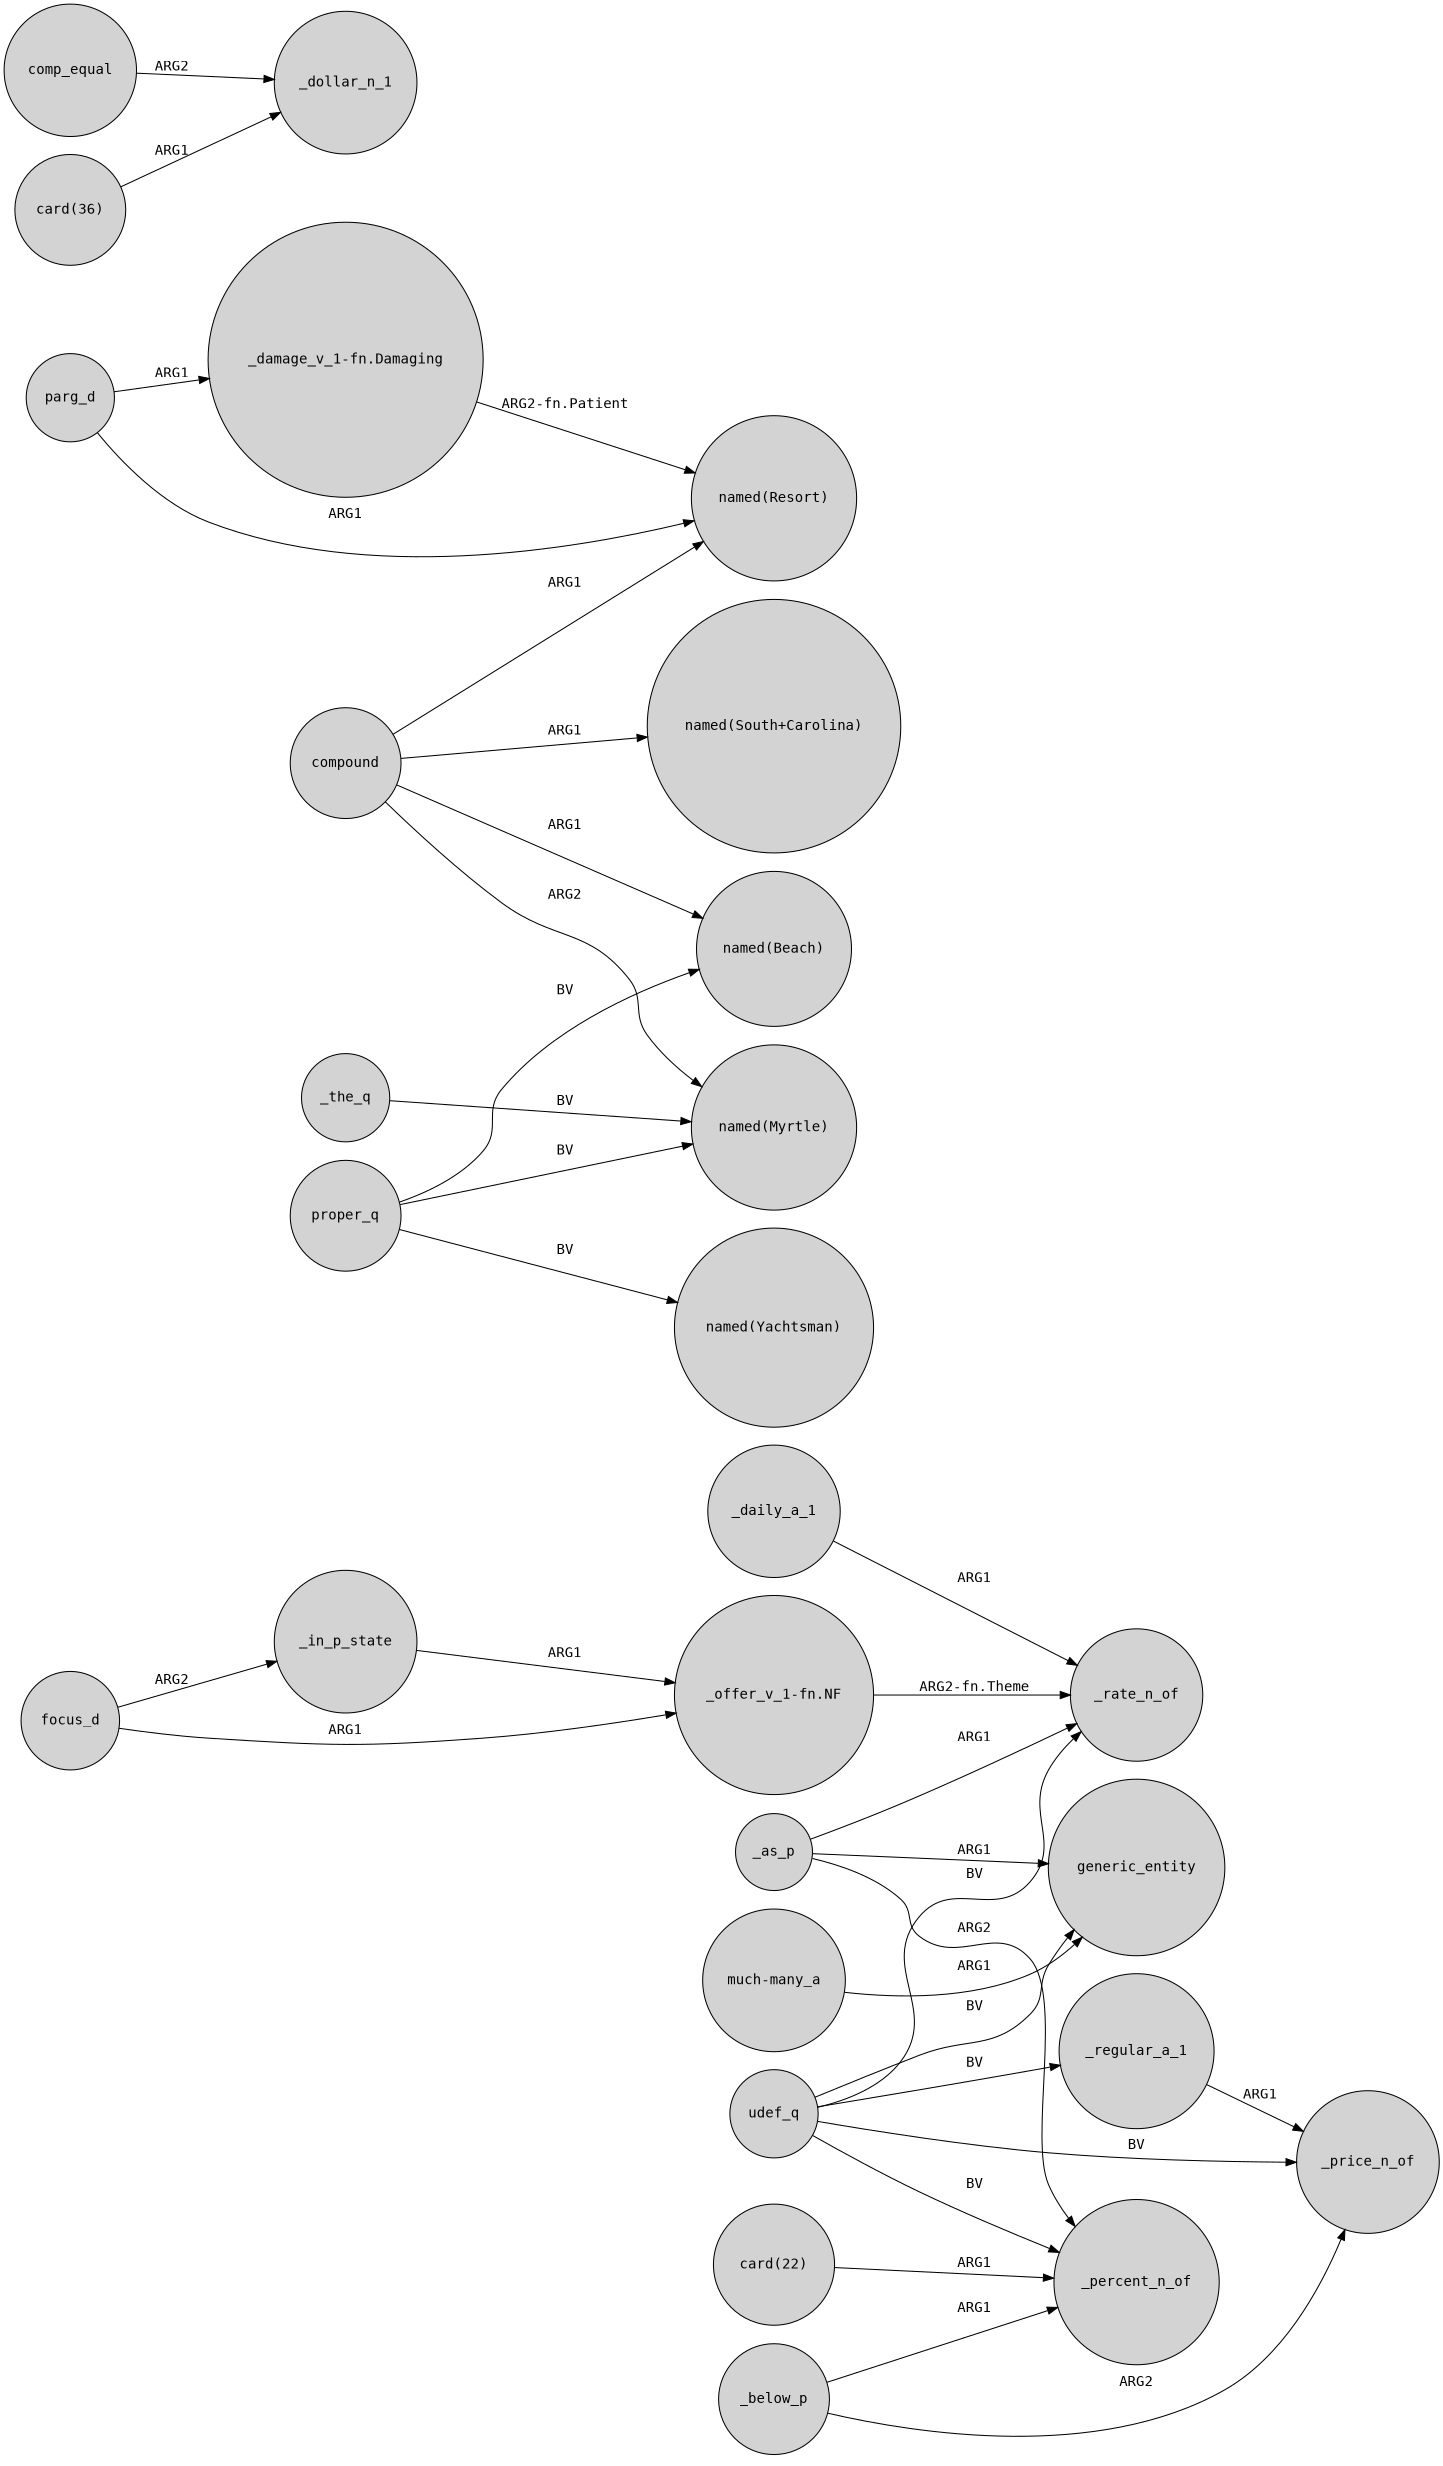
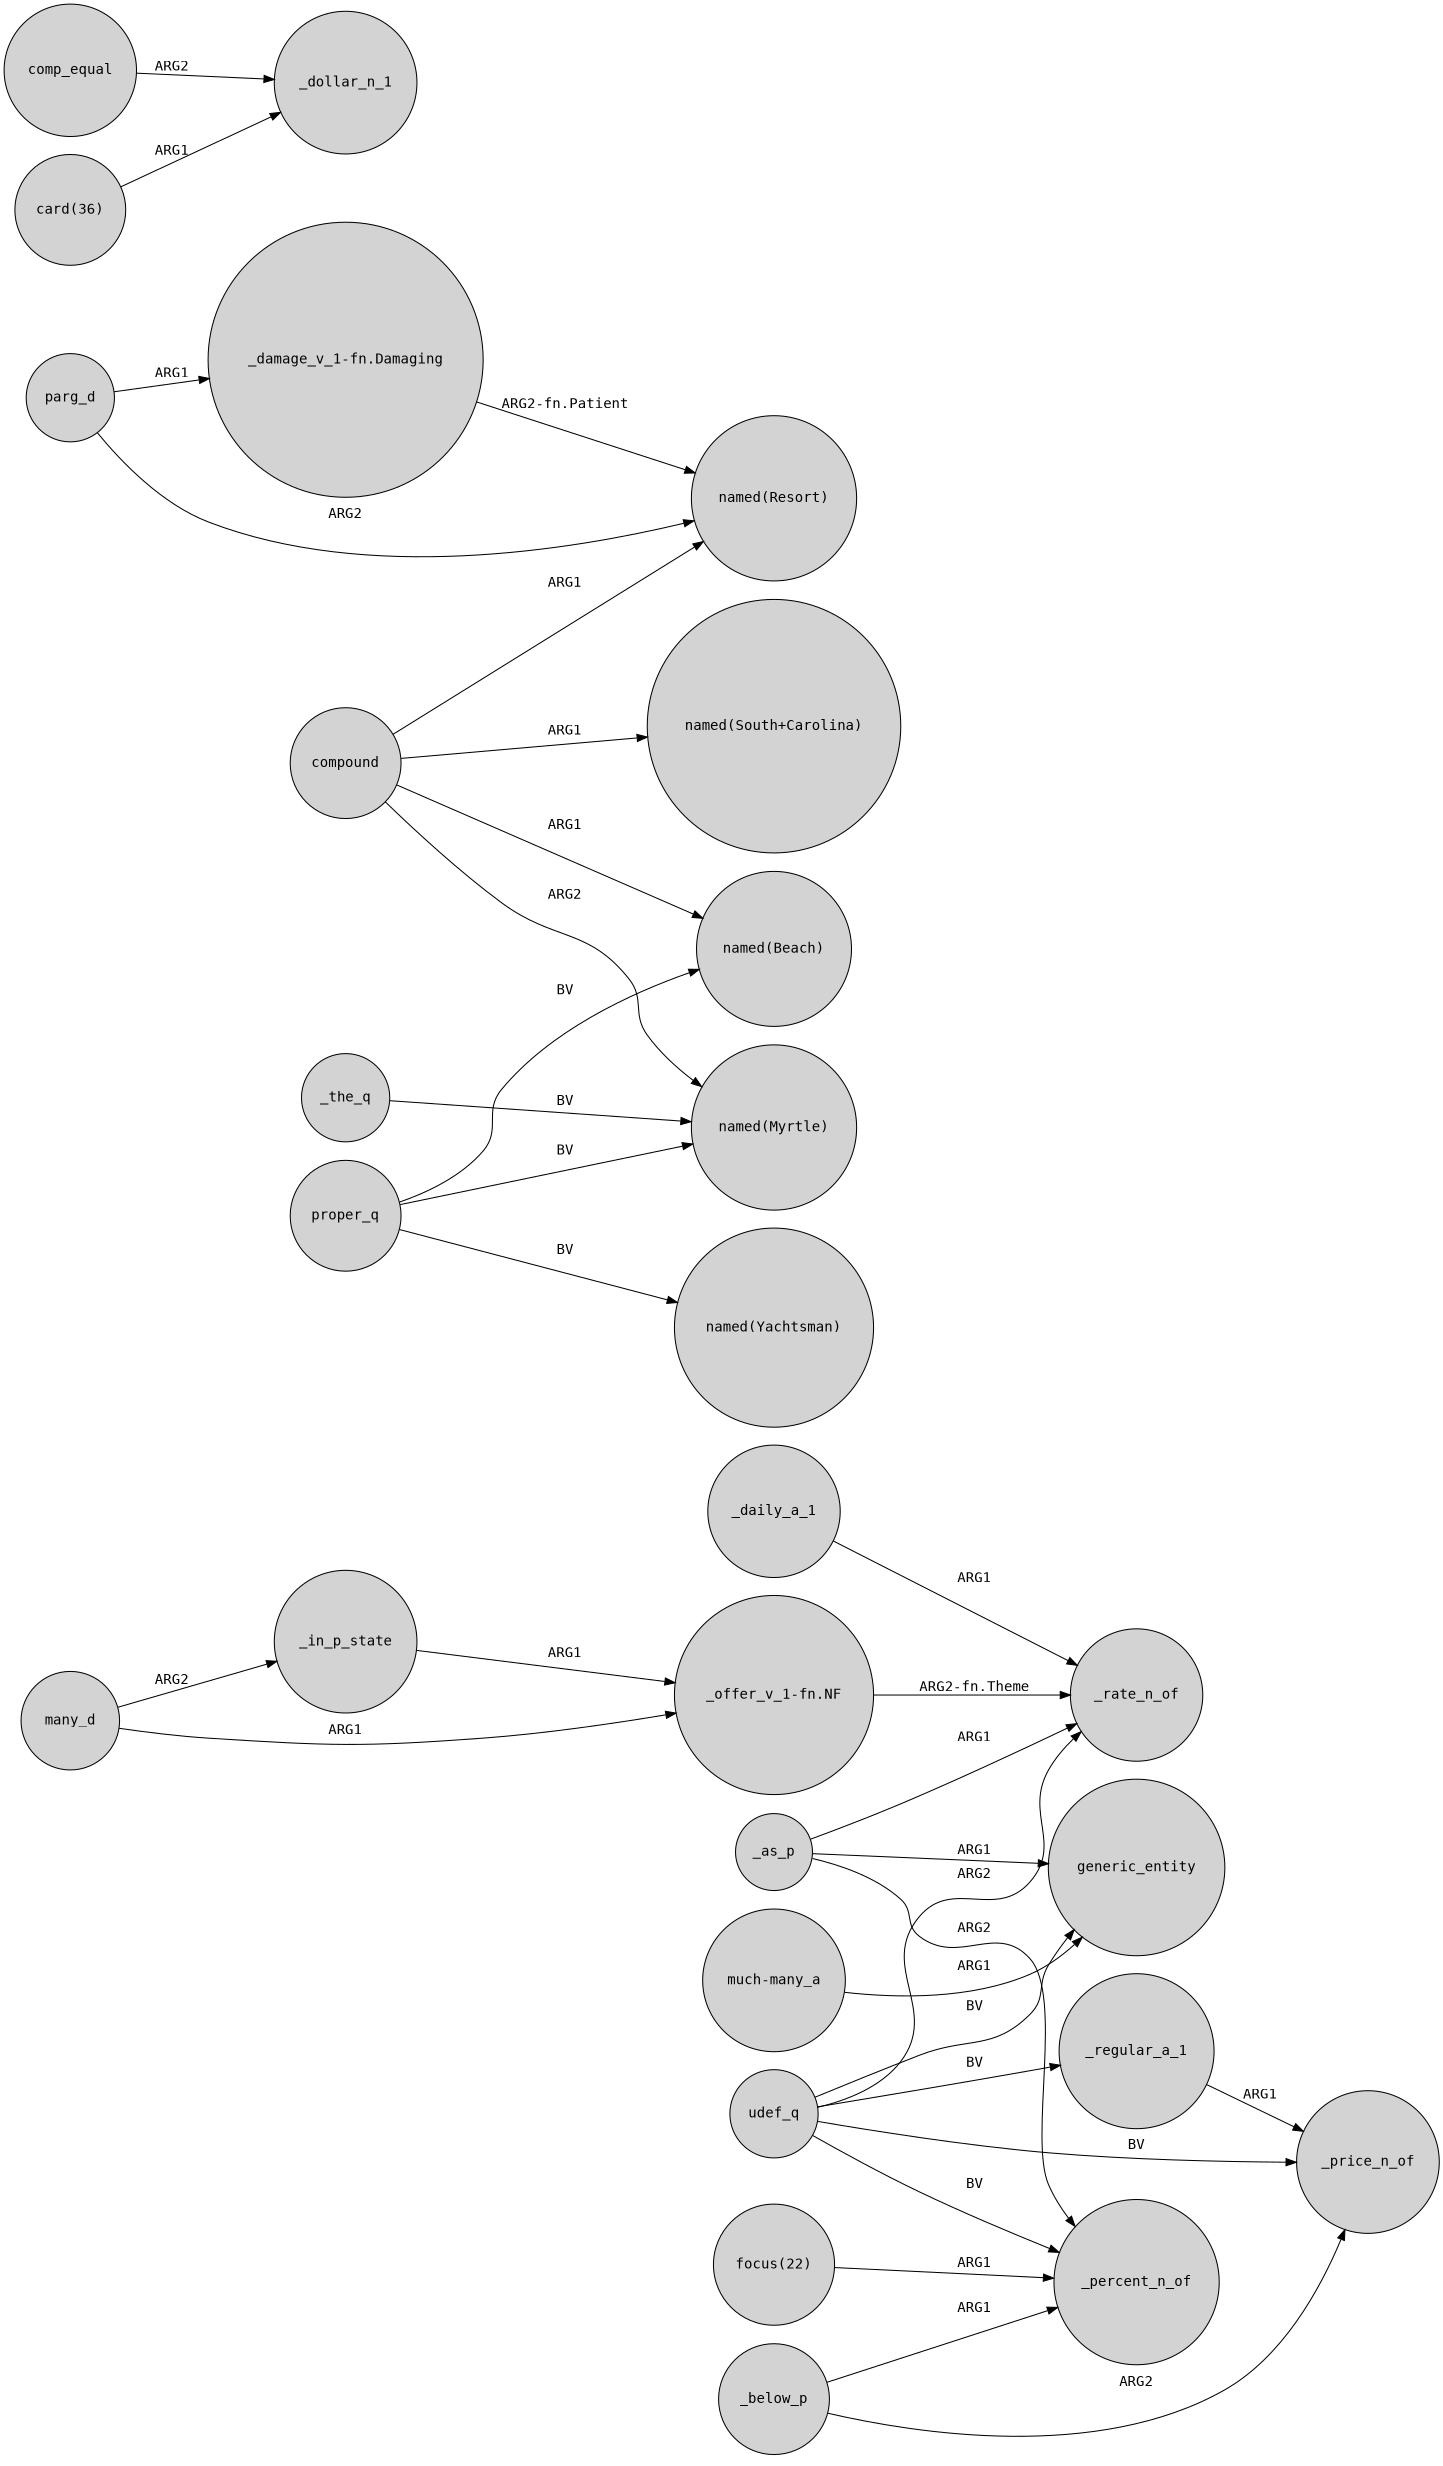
edge "parg_d" -> "named(Resort)": label "ARG1" -> "ARG2"
node "focus_d": label "focus_d" -> "many_d"
edge "udef_q" -> "_rate_n_of": label "BV" -> "ARG2"
node "card(22)": label "card(22)" -> "focus(22)"
